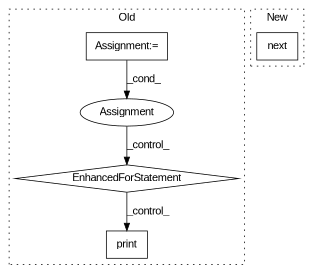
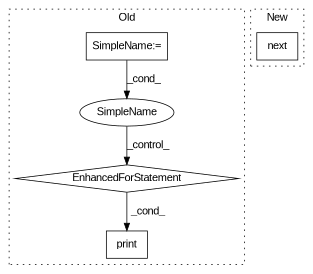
node "Assignment:=": label "Assignment:=" -> "SimpleName:="
node "Assignment": label "Assignment" -> "SimpleName"
edge "EnhancedForStatement" -> "print": label "_control_" -> "_cond_"
